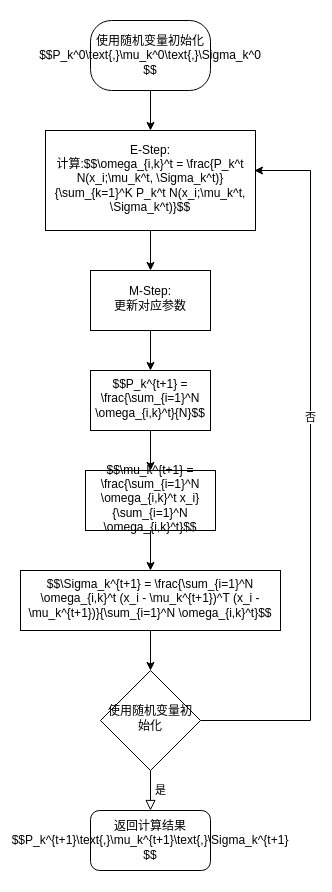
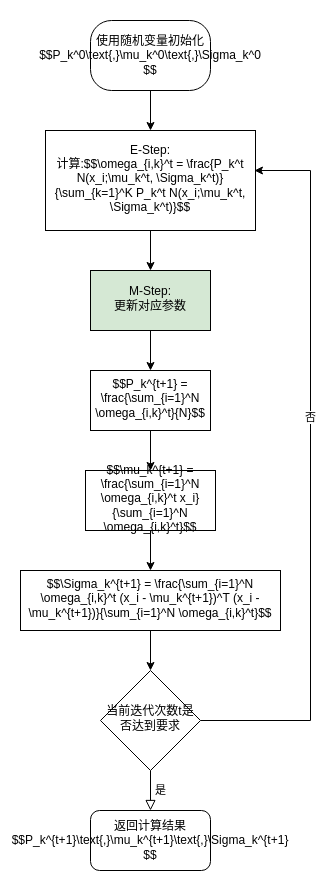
node "M-Step: 更新对应参数": fillcolor #ffffff -> #d5e8d4
node "使用随机变量初始化": label "使用随机变量初始化" -> "当前迭代次数t是否达到要求"
